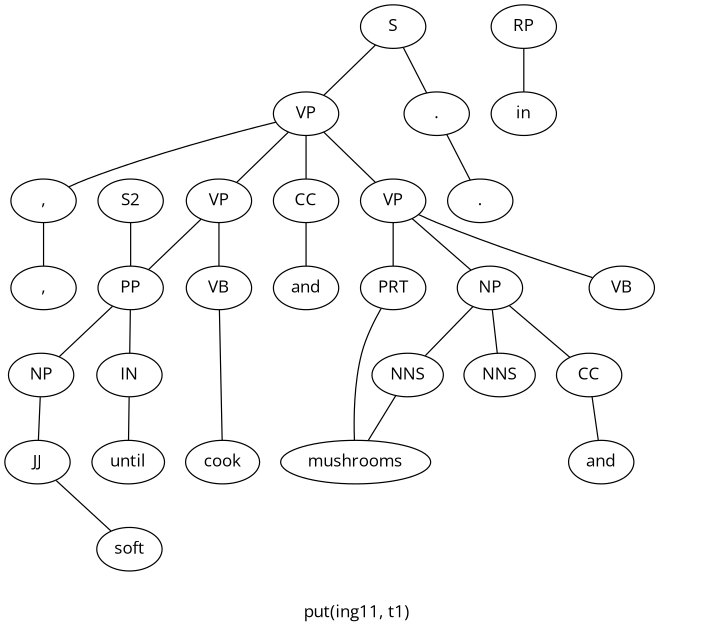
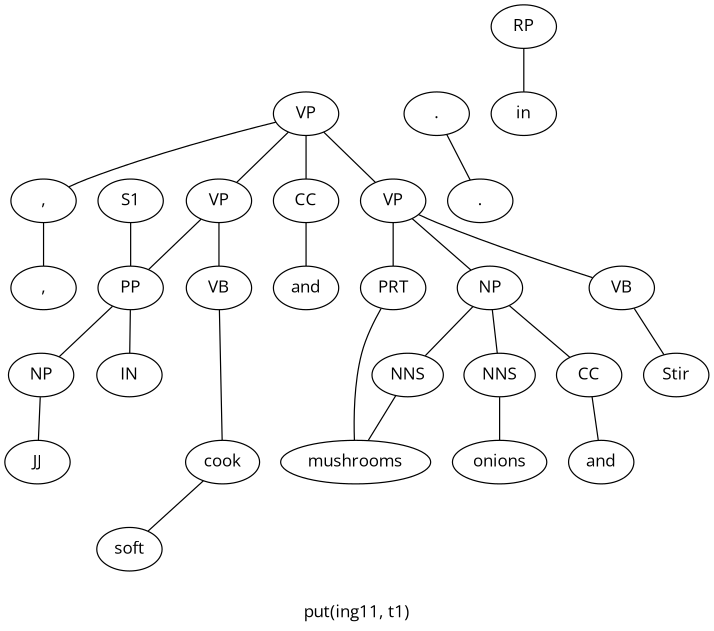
node "S": removed
node "S2": label "S2" -> "S1"
node "Stir": added
node "until": removed
node "onions": added
edge "JJ" -- "soft": now "cook" -- "soft"
